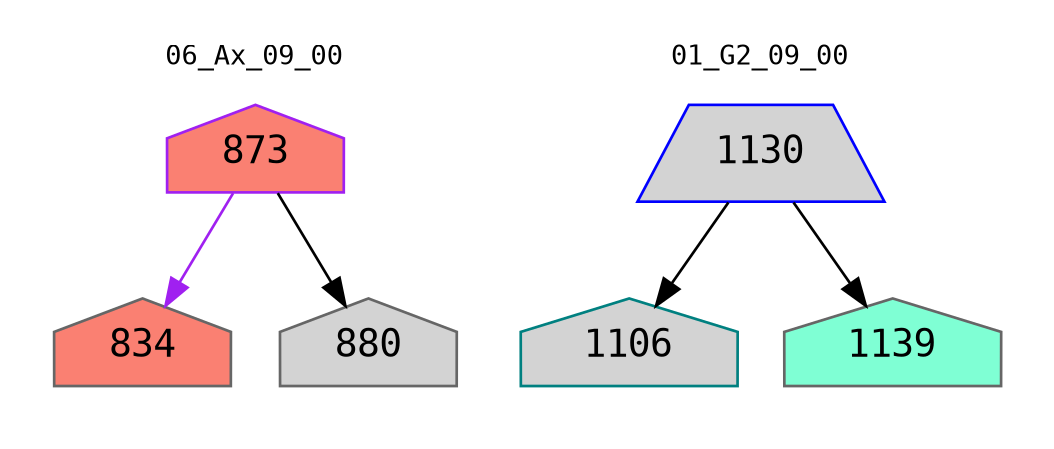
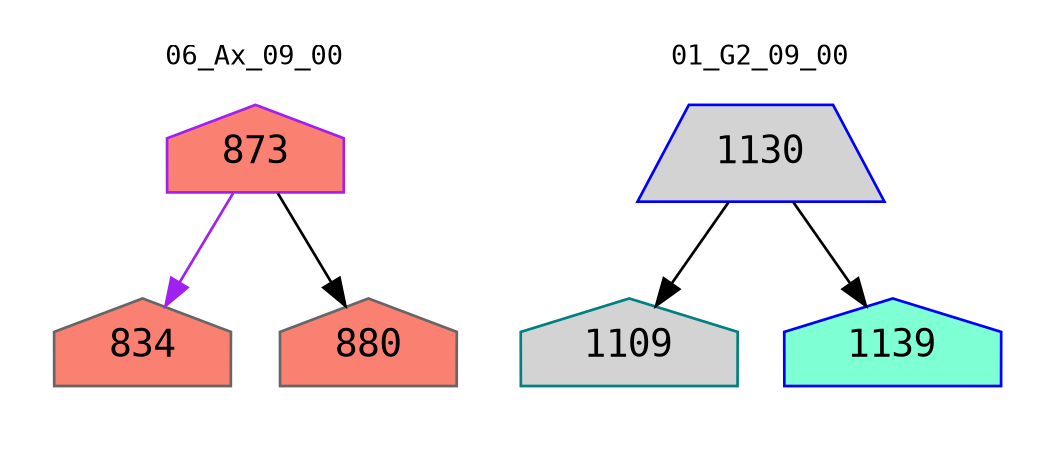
node "880": fillcolor lightgrey -> salmon
node "1106": label "1106" -> "1109"
node "1139": color gray40 -> blue
